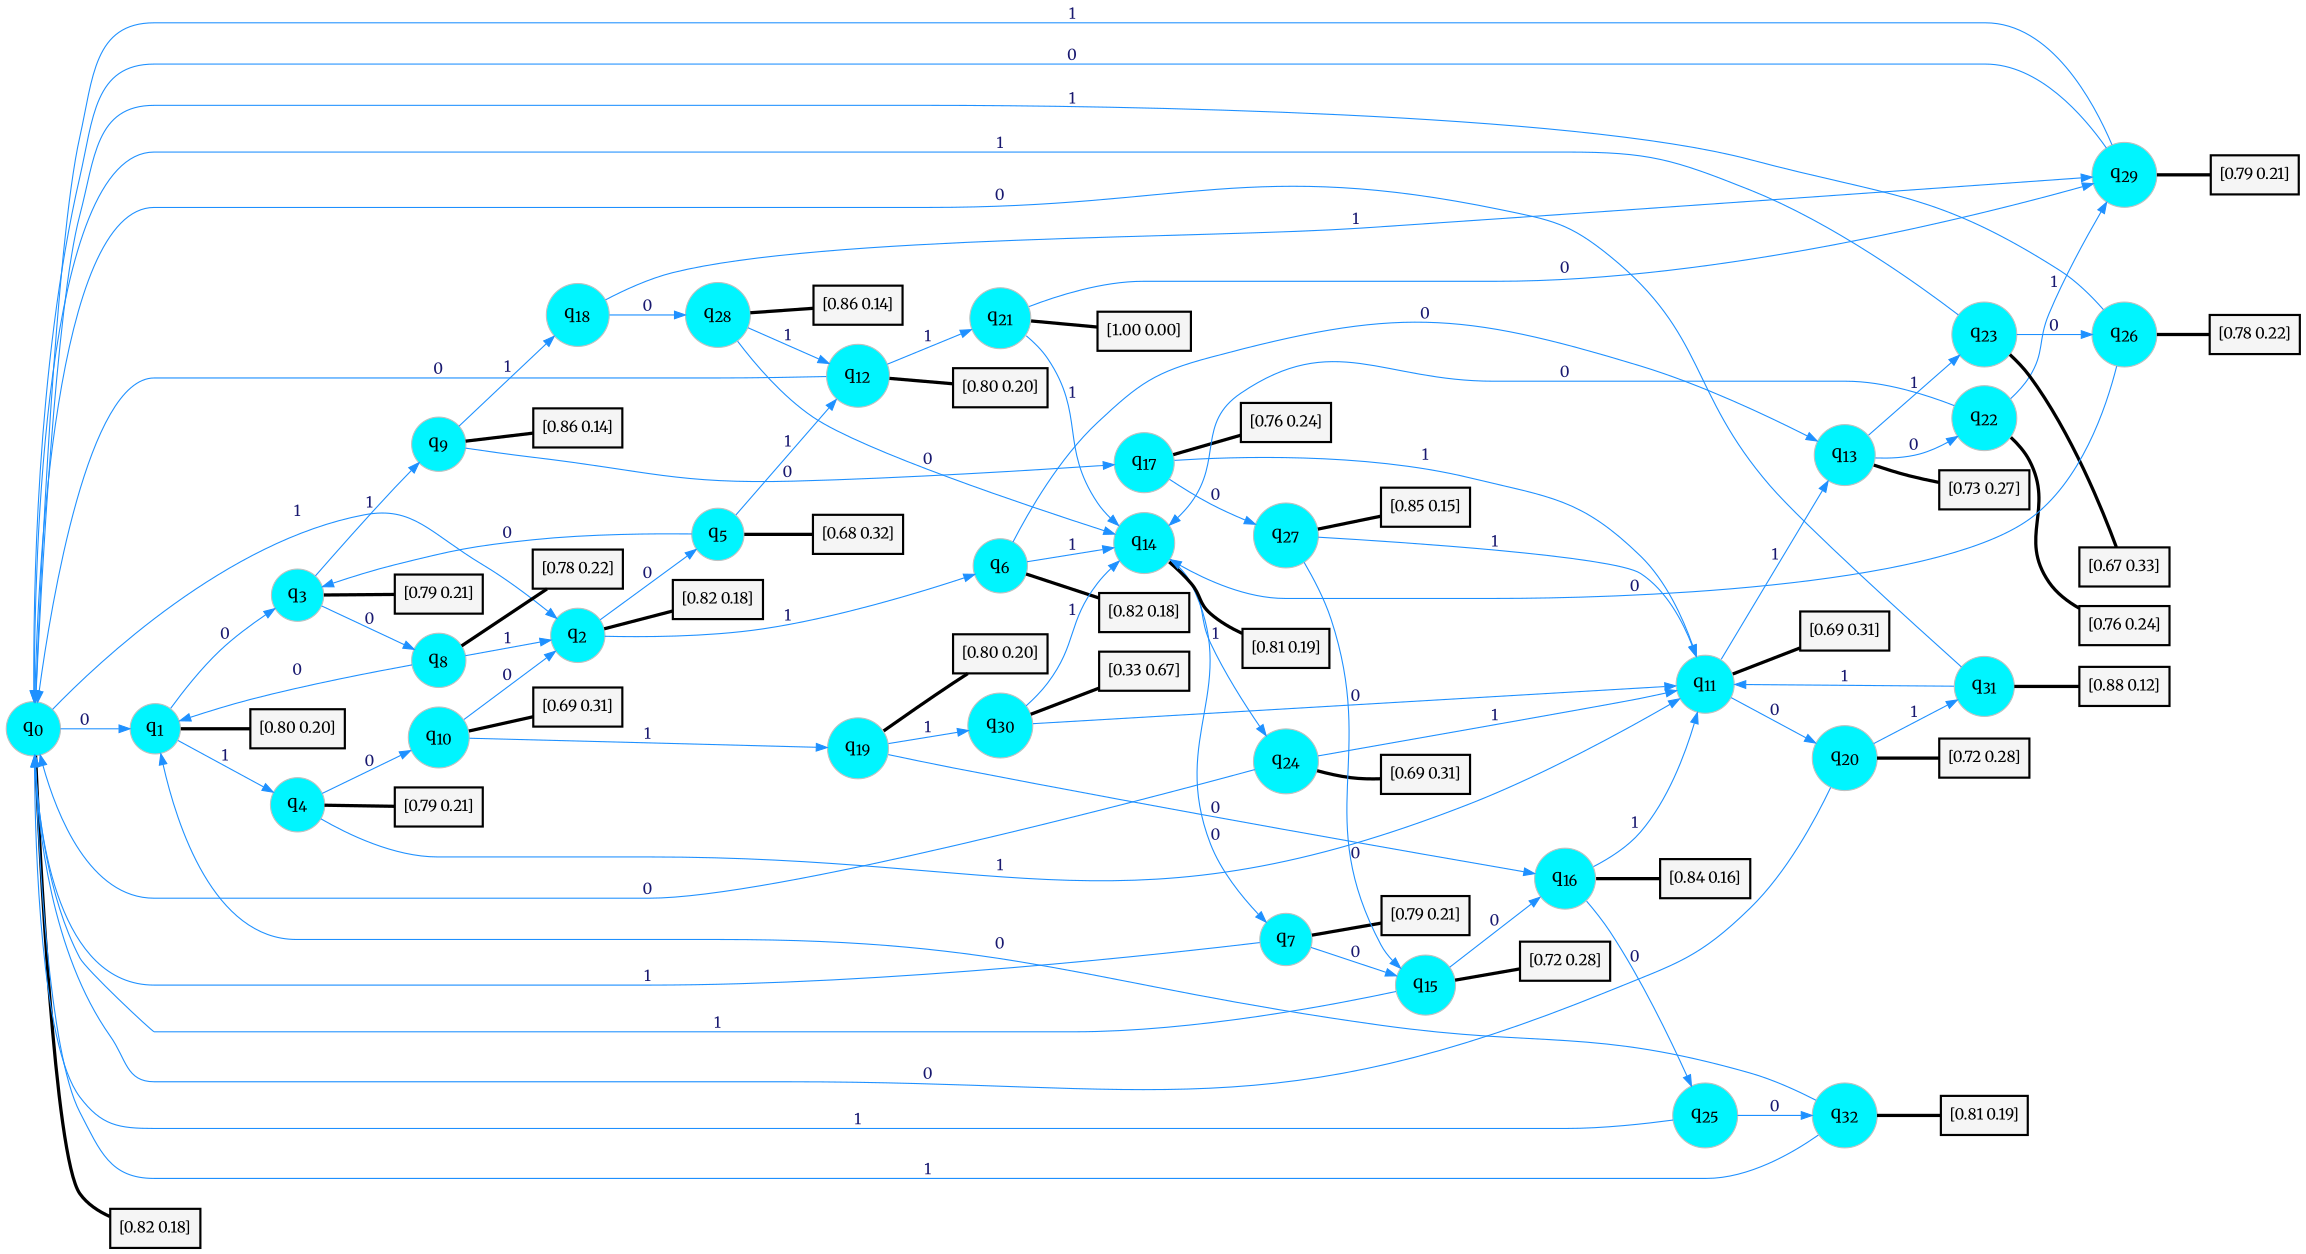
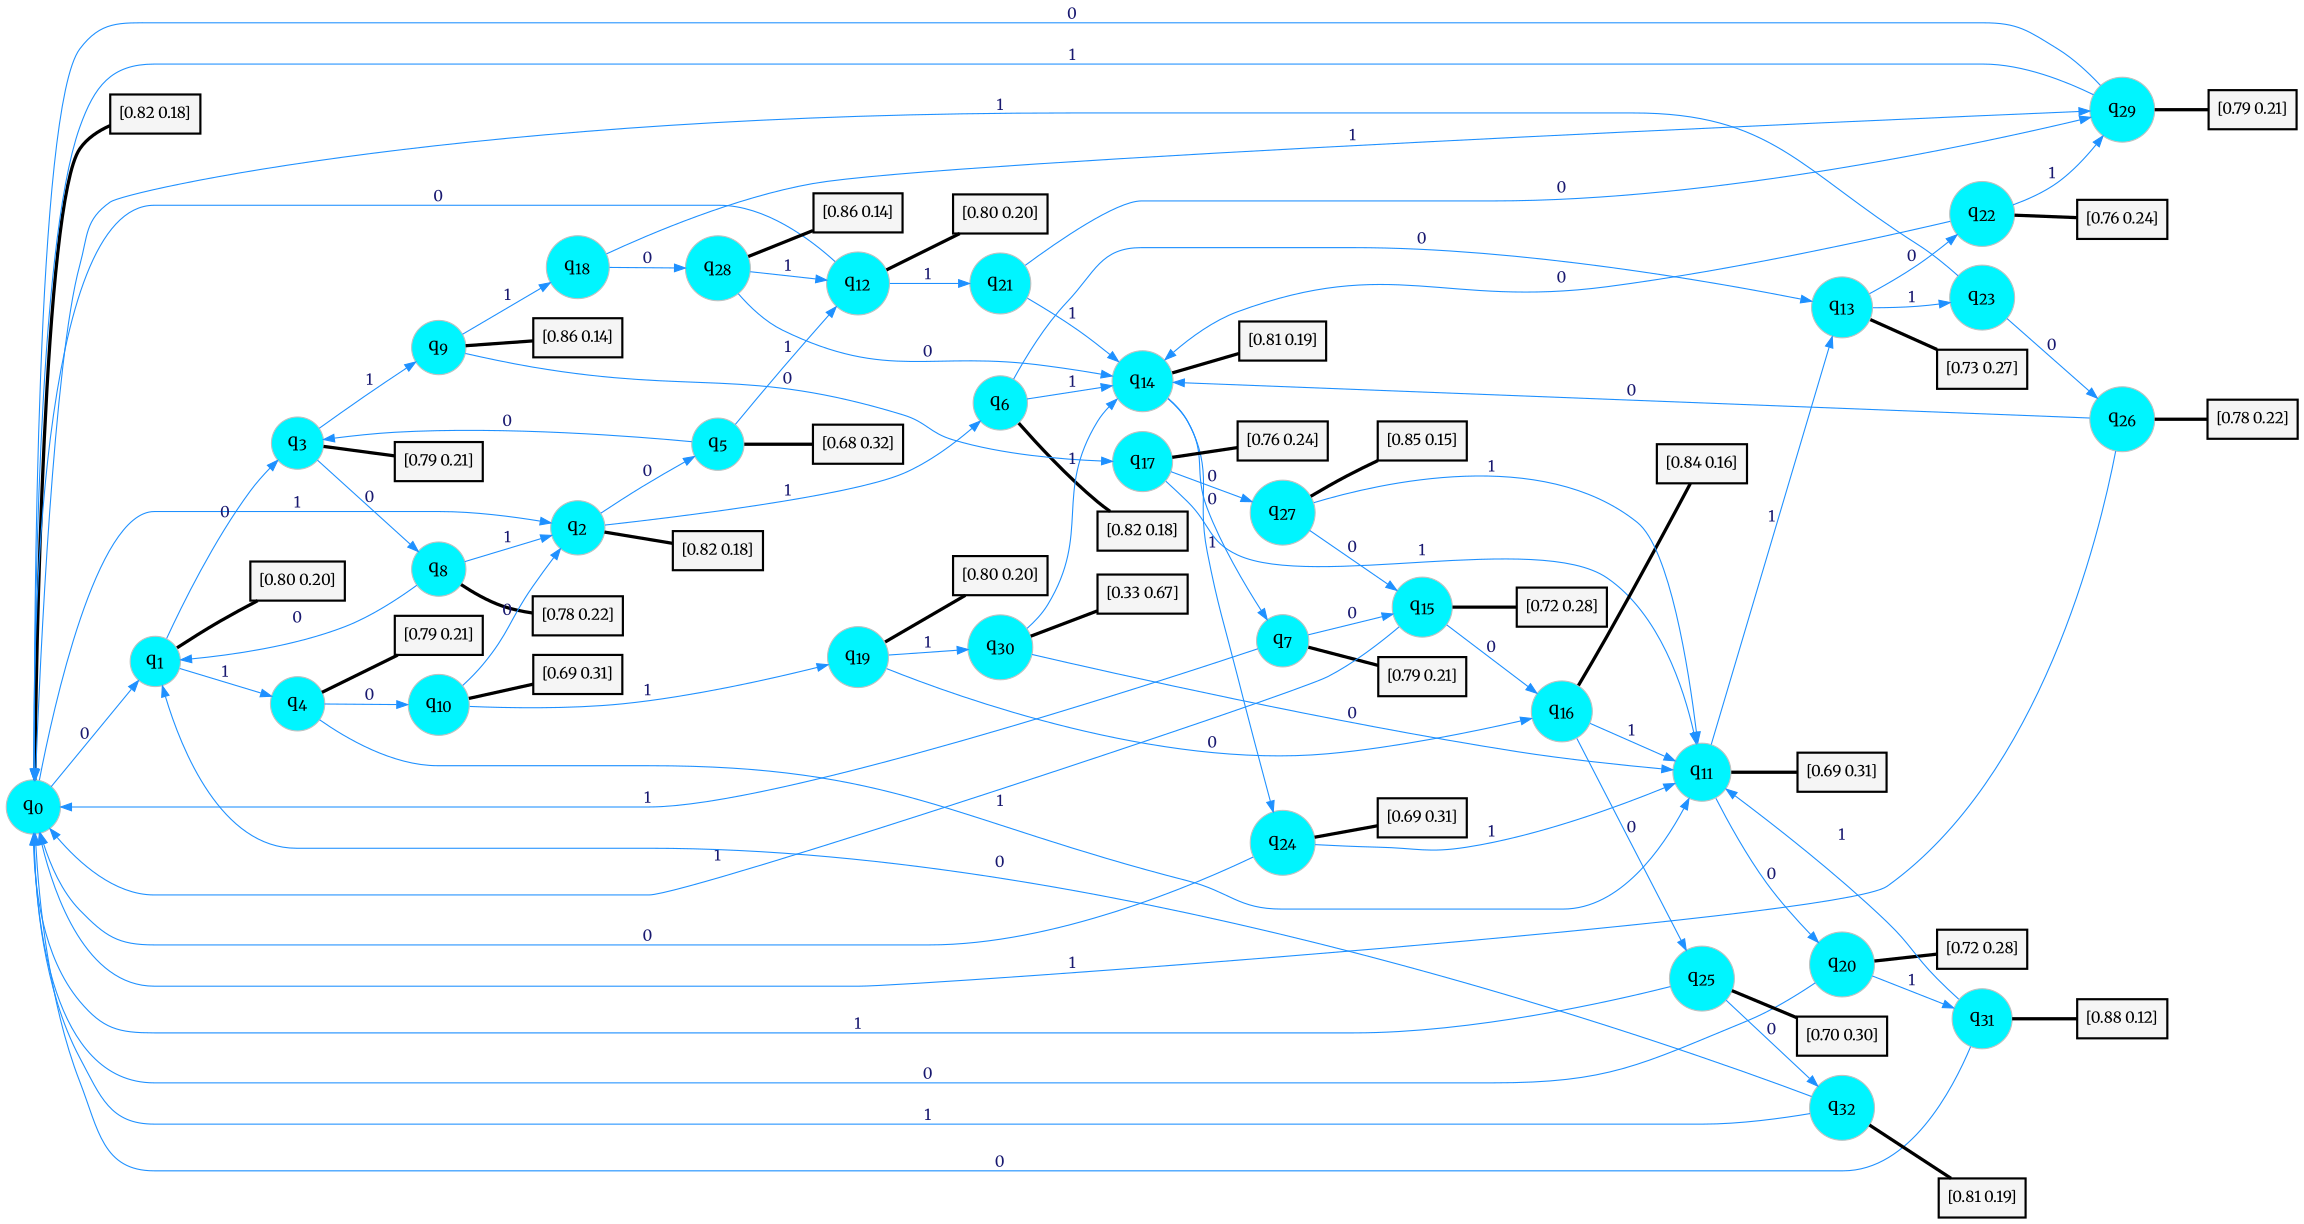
node "[1.00 0.00]": removed
node "[0.67 0.33]": removed
node "[0.70 0.30]": added
